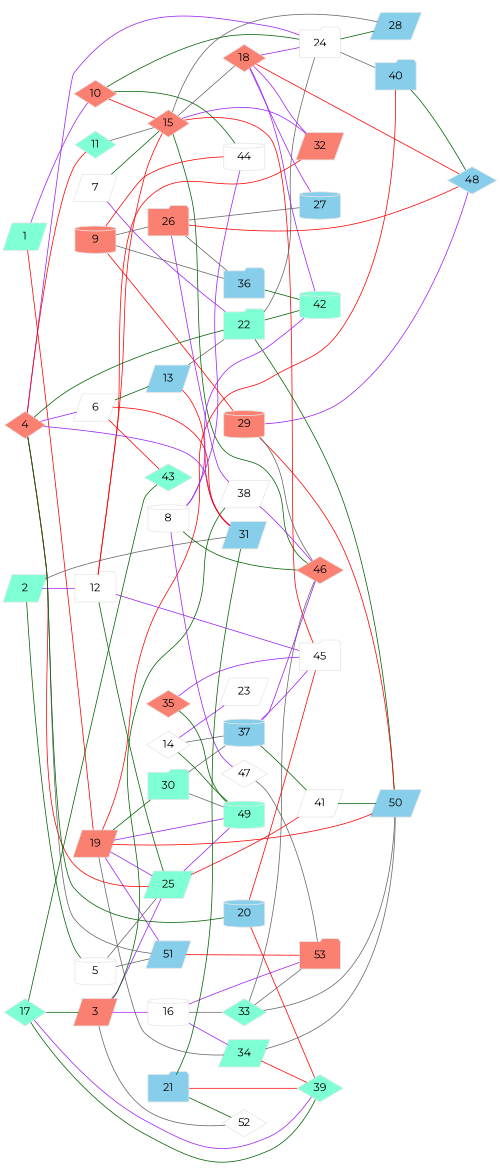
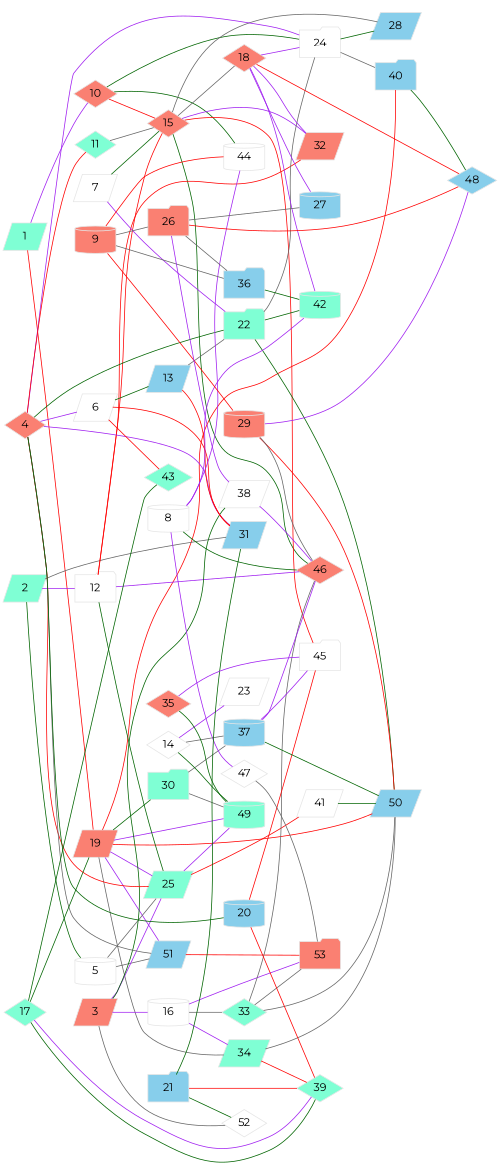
edge "12" -- "45": now "12" -- "46"
edge "37" -- "41": now "37" -- "50"
edge "17" -- "3": now "17" -- "19"
